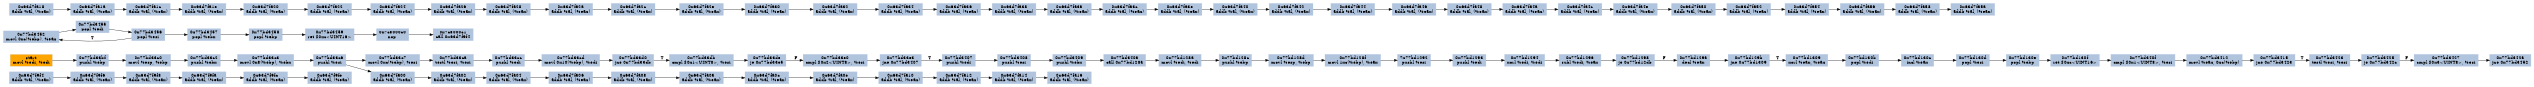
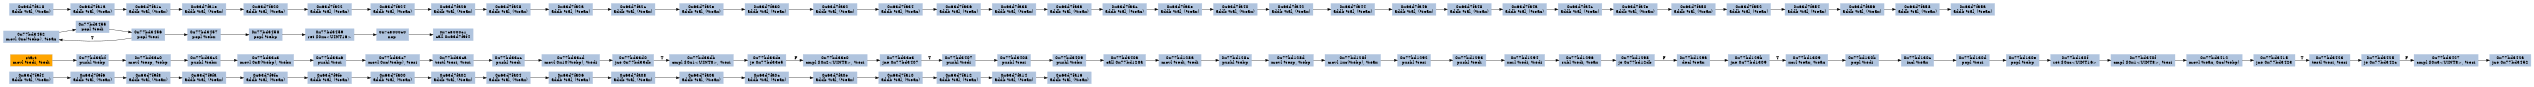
node "7x77bd1292 pushl %esi": label "7x77bd1292 pushl %esi" -> "0x77bd1292 pushl %esi"
edge "0x77bd33c6 pushl %esi" -> "0x63d7fa00 addb %al, (%eax)": now "0x63d7f9fe addb %al, (%eax)" -> "0x63d7fa00 addb %al, (%eax)"
